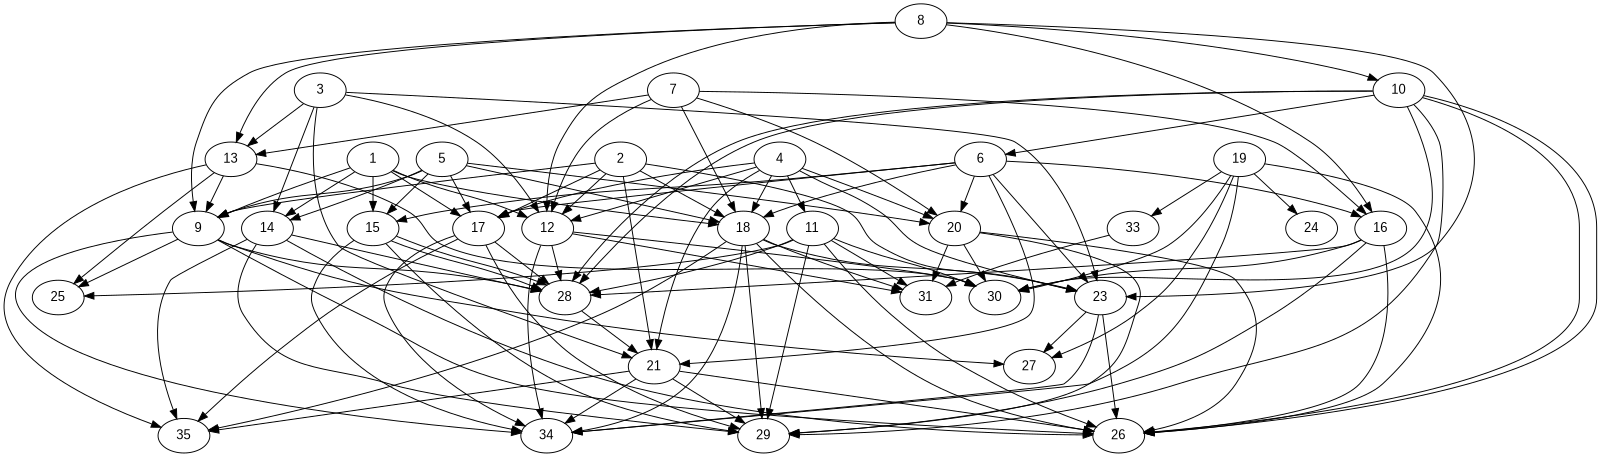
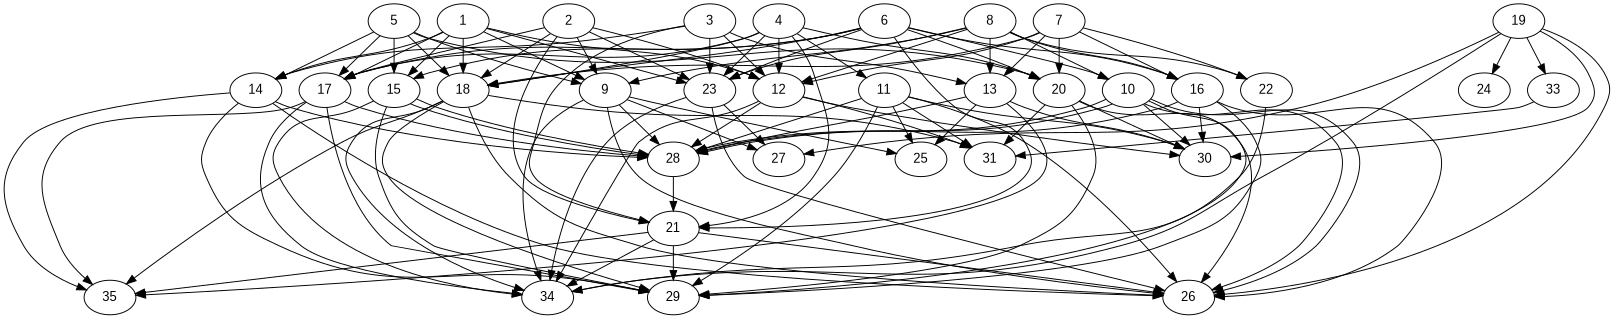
node "22": added
edge "10" -> "6": reversed
edge "13" -> "9": now "13" -> "28"
edge "18" -> "23": now "1" -> "23"
